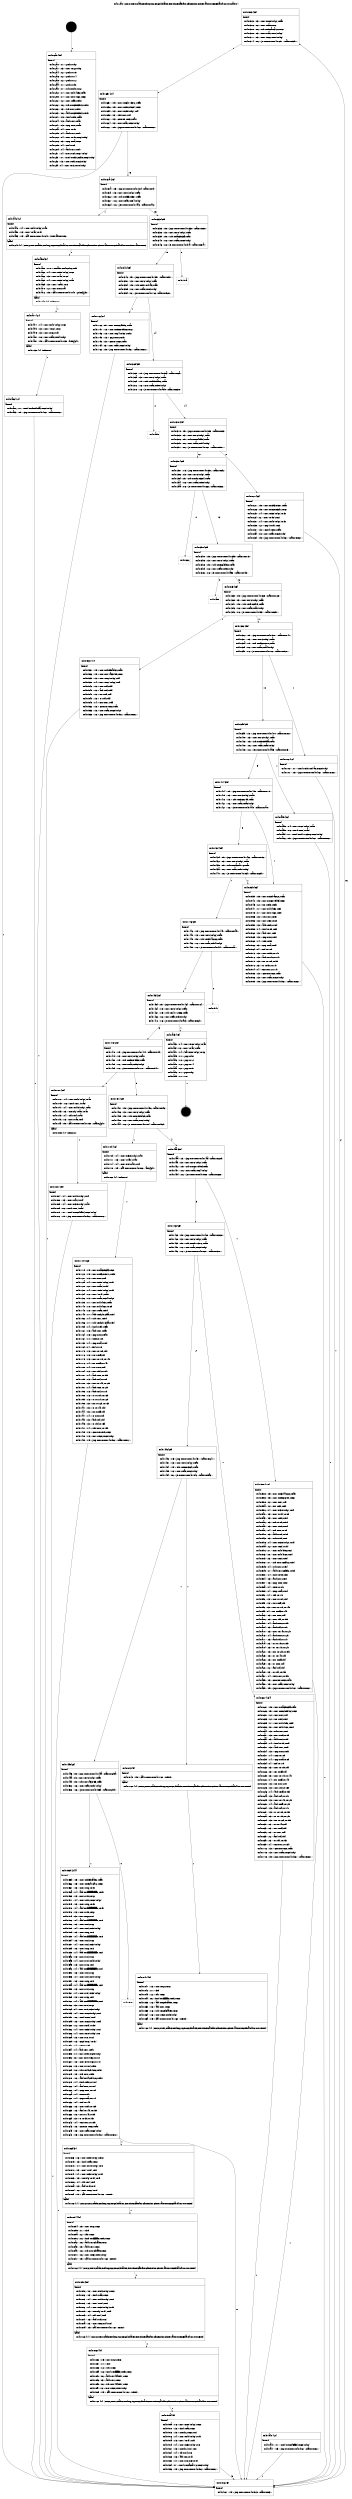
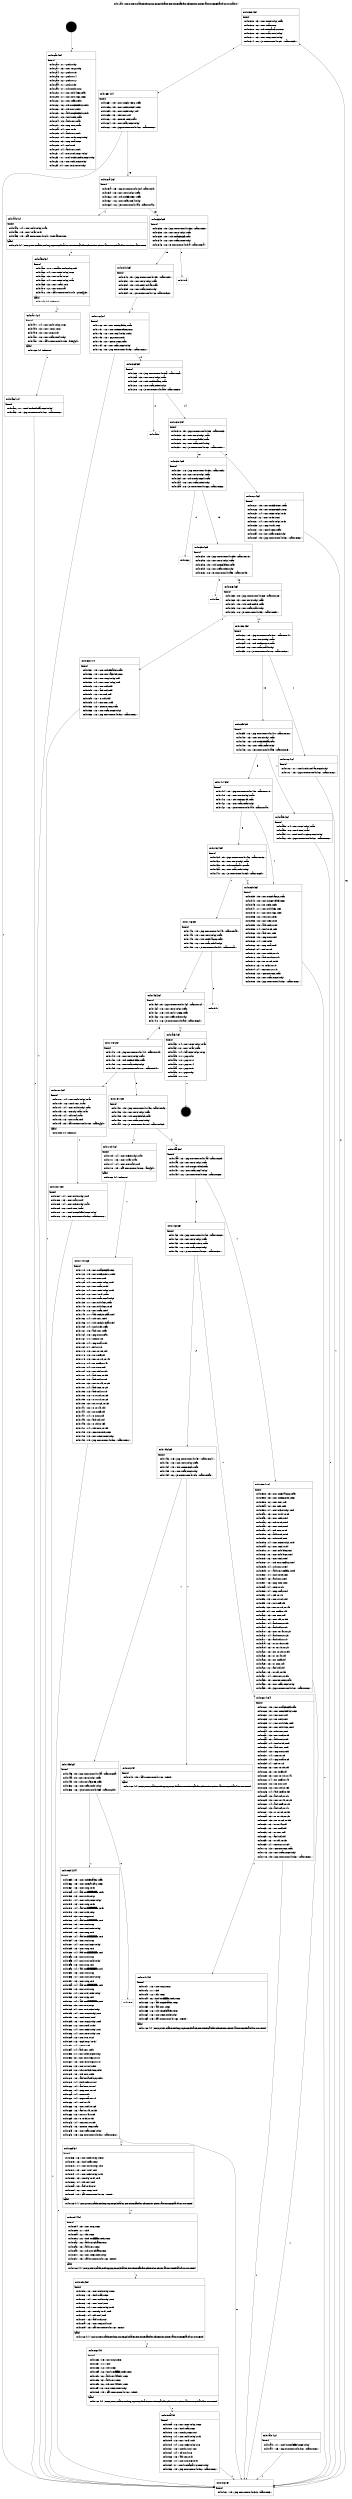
edge "0x40134c [25]" -> "0x401365 [25]": now "0x4017cc [27]" -> "0x401365 [25]"
edge "0x401842 [5]" -> "0x401847 [40]": now "0x401687 [134]" -> "0x401847 [40]"
edge "0x40190a [49]" -> "0x401b61 [5]": label " 5" -> " 1"
